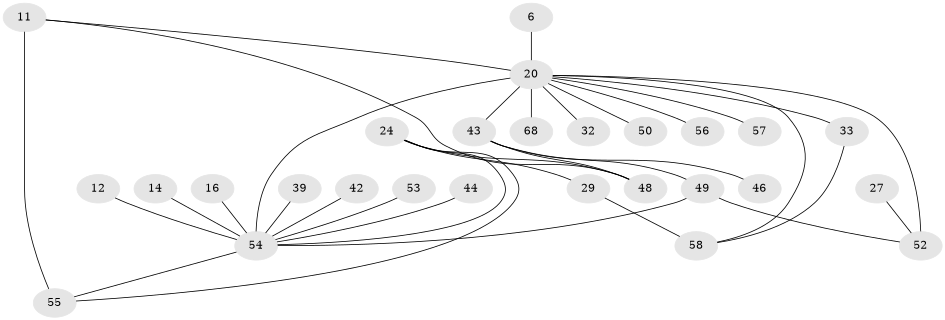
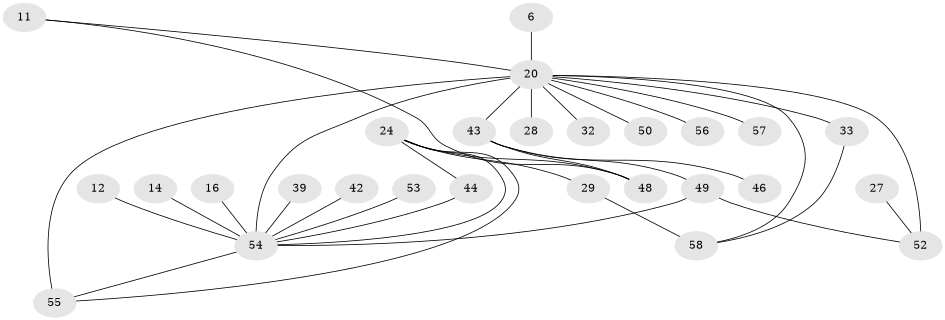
node "68": label "68" -> "28"
edge "24" -- "44": added
edge "11" -- "55": now "20" -- "55"
